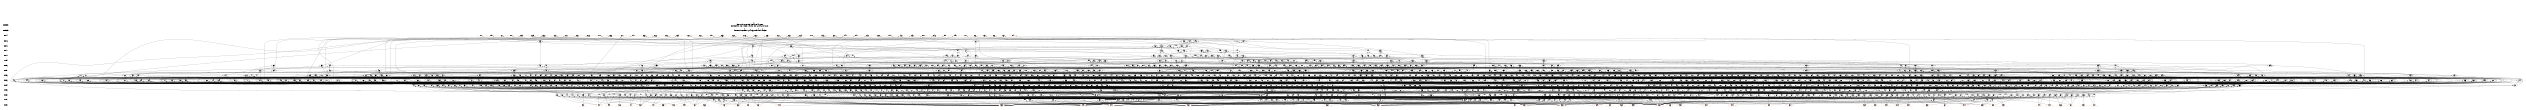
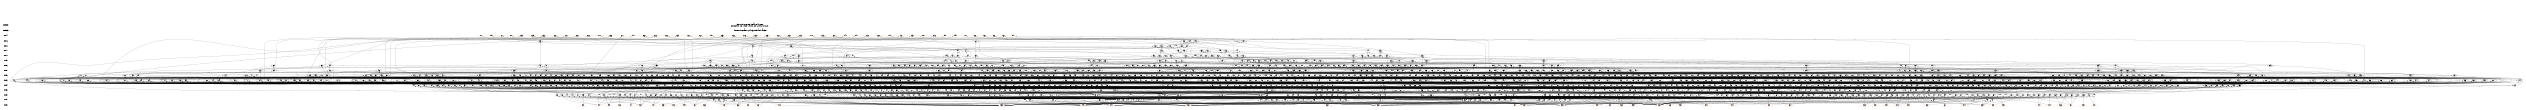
node "913": removed
